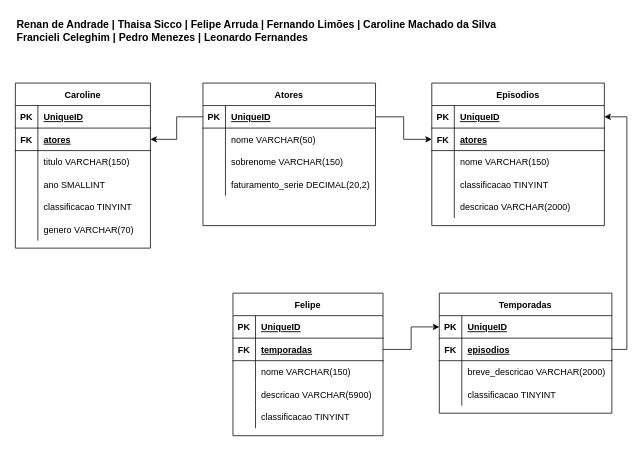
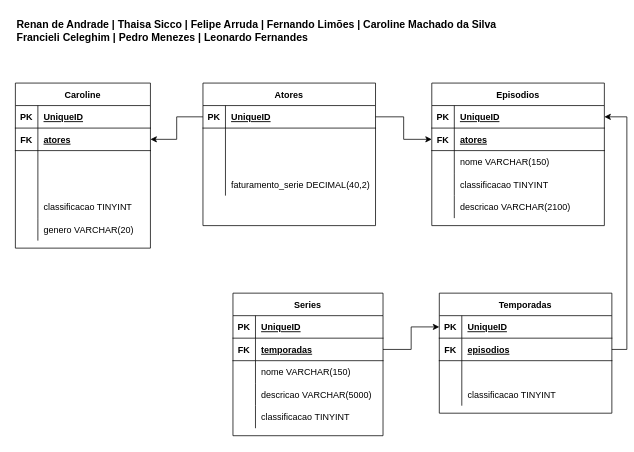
node "nome VARCHAR(50)": removed
node "titulo VARCHAR(150)": removed
node "sobrenome VARCHAR(150)": removed
node "ano SMALLINT": removed
node "faturamento_serie DECIMAL(20,2)": label "faturamento_serie DECIMAL(20,2)" -> "faturamento_serie DECIMAL(40,2)"
node "descricao VARCHAR(2000)": label "descricao VARCHAR(2000)" -> "descricao VARCHAR(2100)"
node "genero VARCHAR(70)": label "genero VARCHAR(70)" -> "genero VARCHAR(20)"
node "Felipe": label "Felipe" -> "Series"
node "breve_descricao VARCHAR(2000)": removed
node "descricao VARCHAR(5900)": label "descricao VARCHAR(5900)" -> "descricao VARCHAR(5000)"
